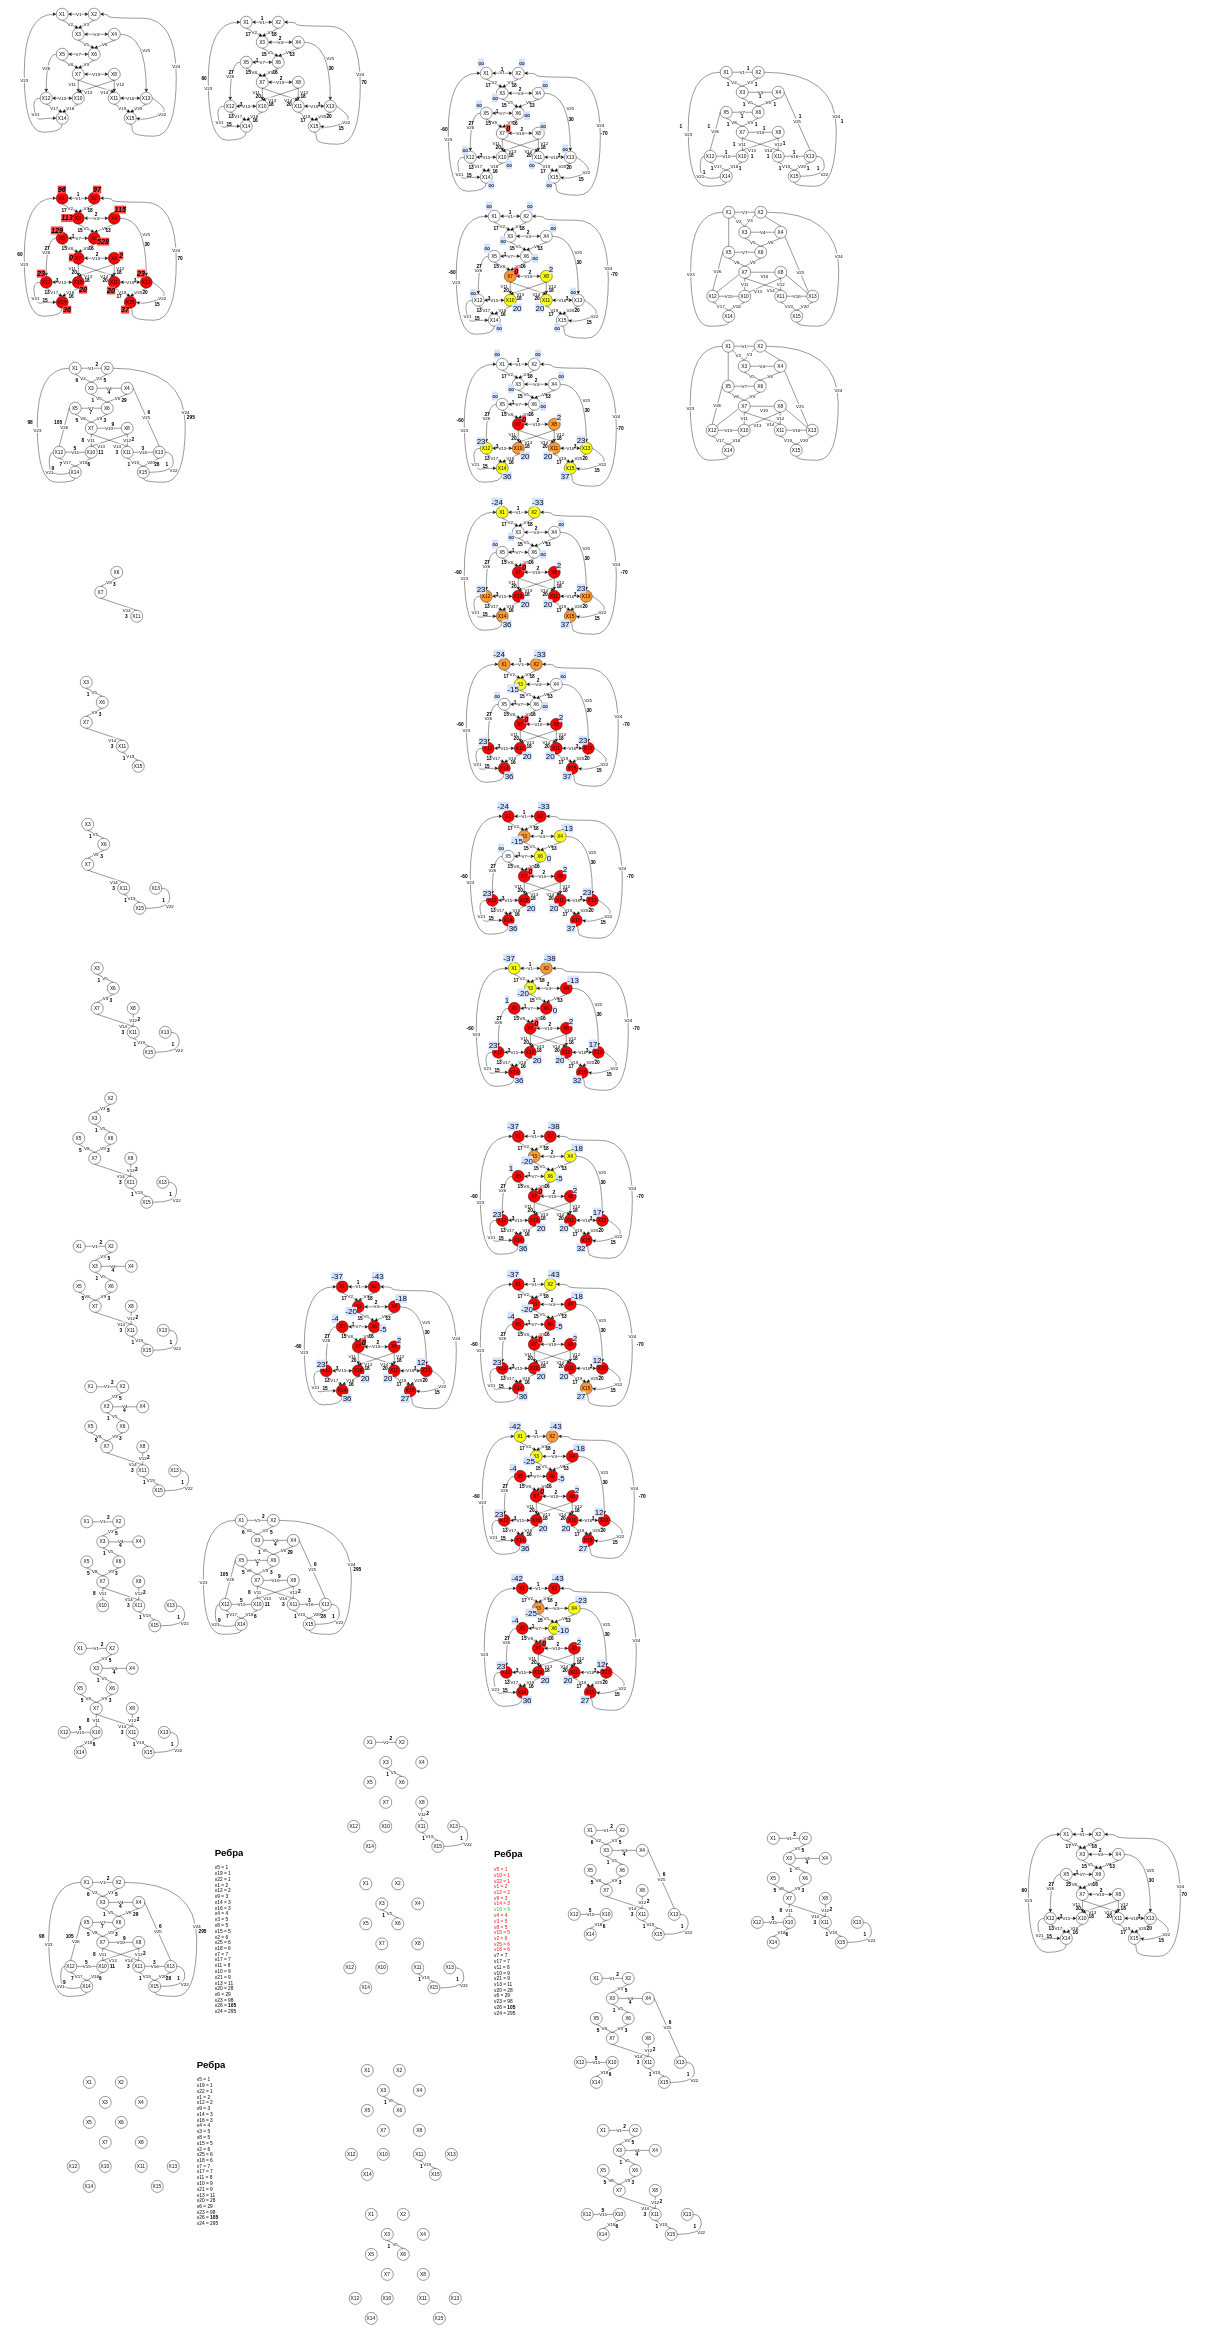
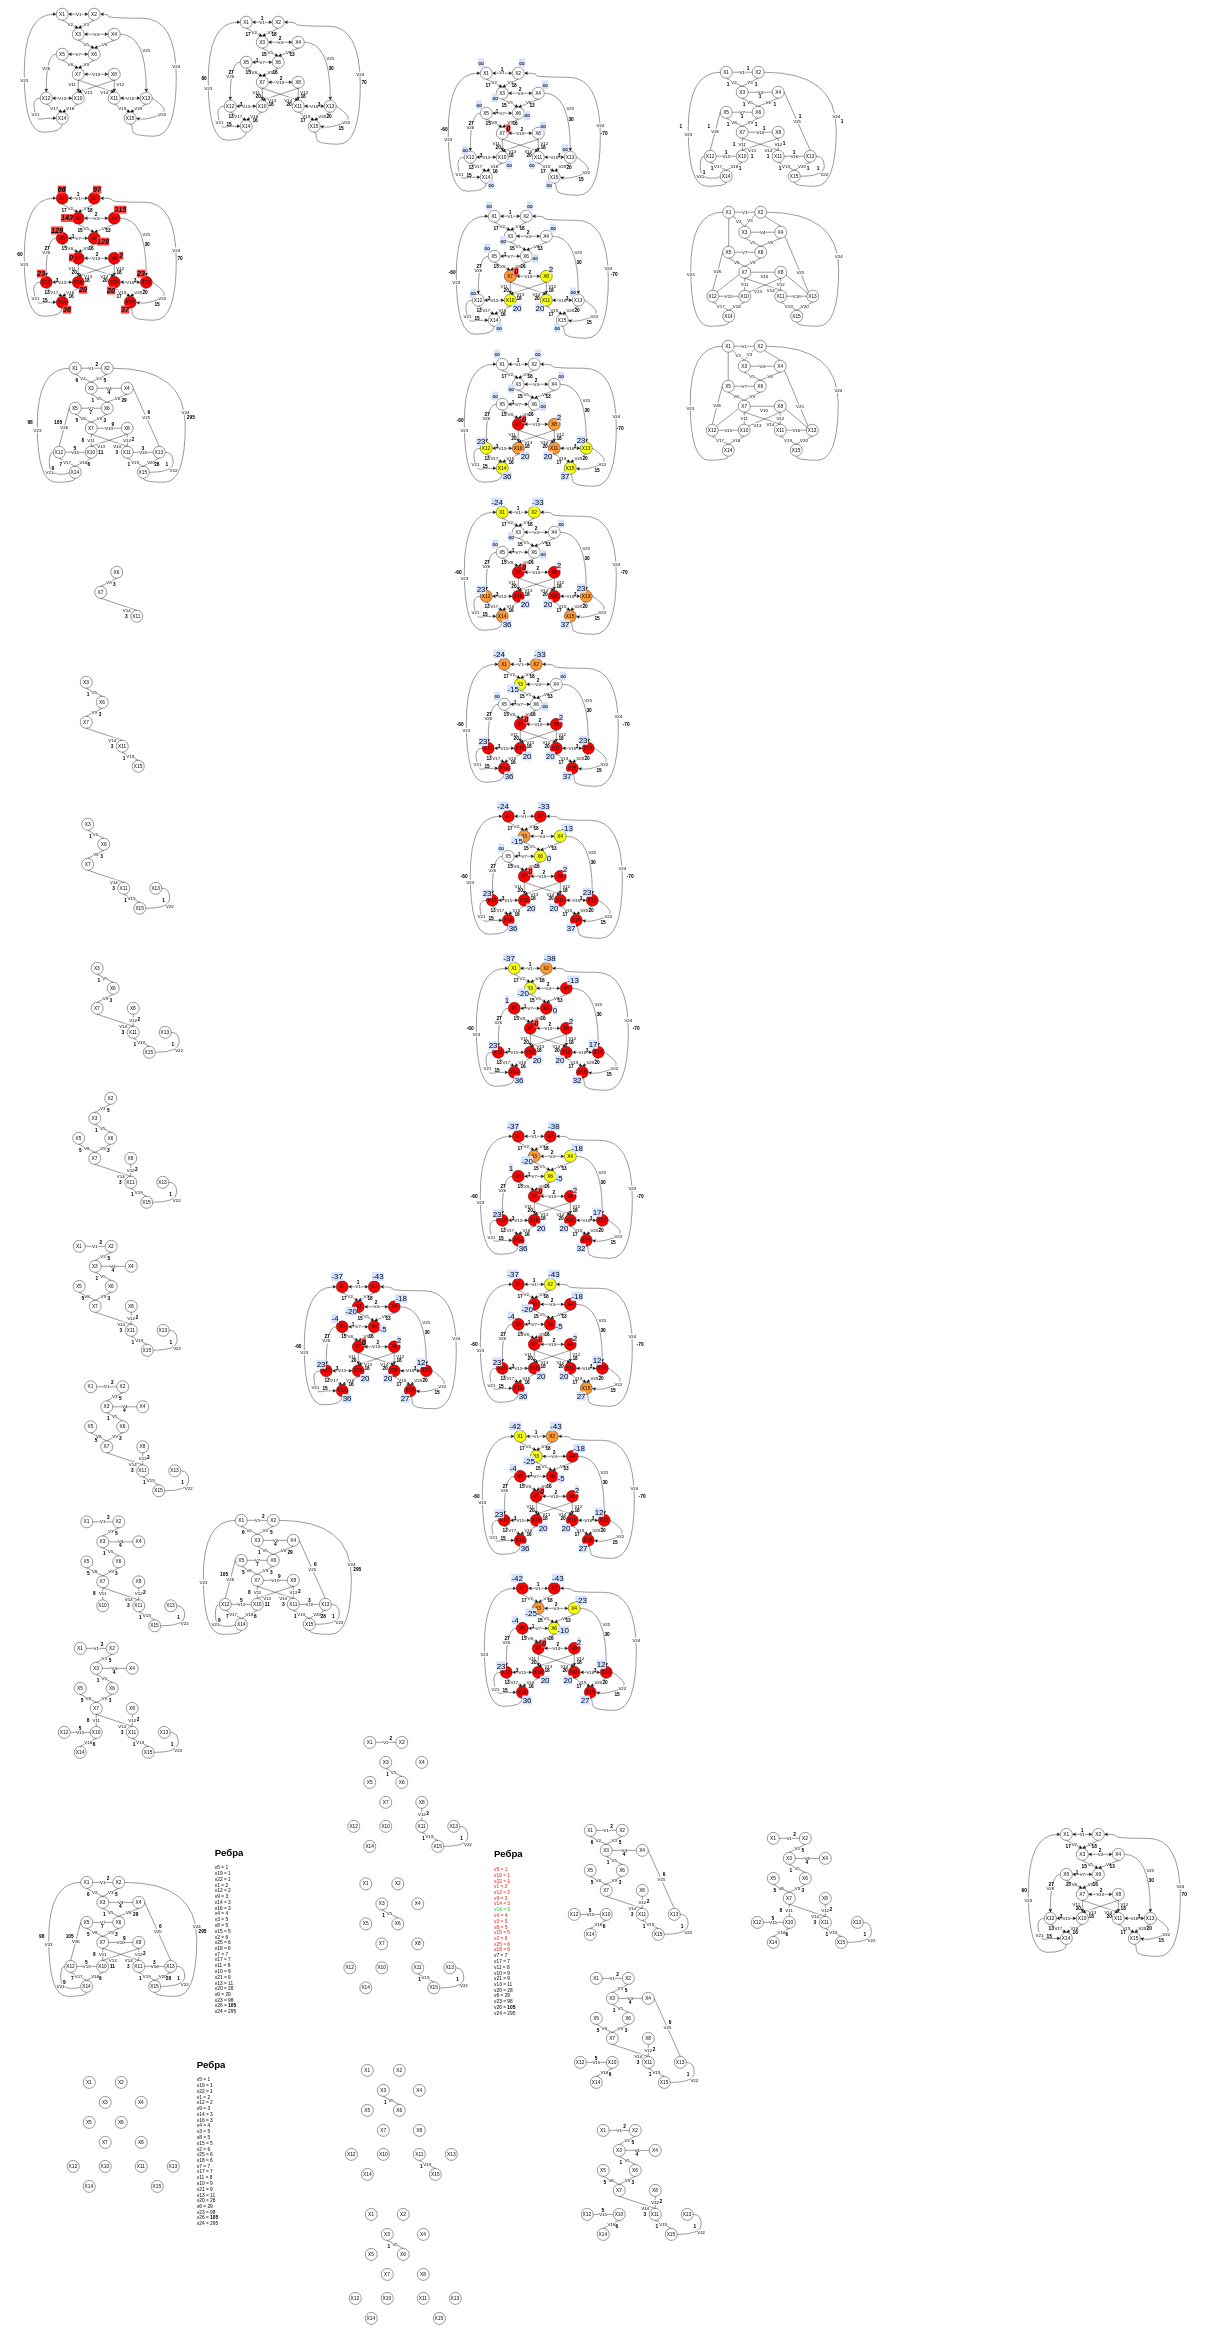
node "96": label "96" -> "66"
node "115": label "115" -> "315"
node "113": label "113" -> "143"
node "528": label "528" -> "128"
